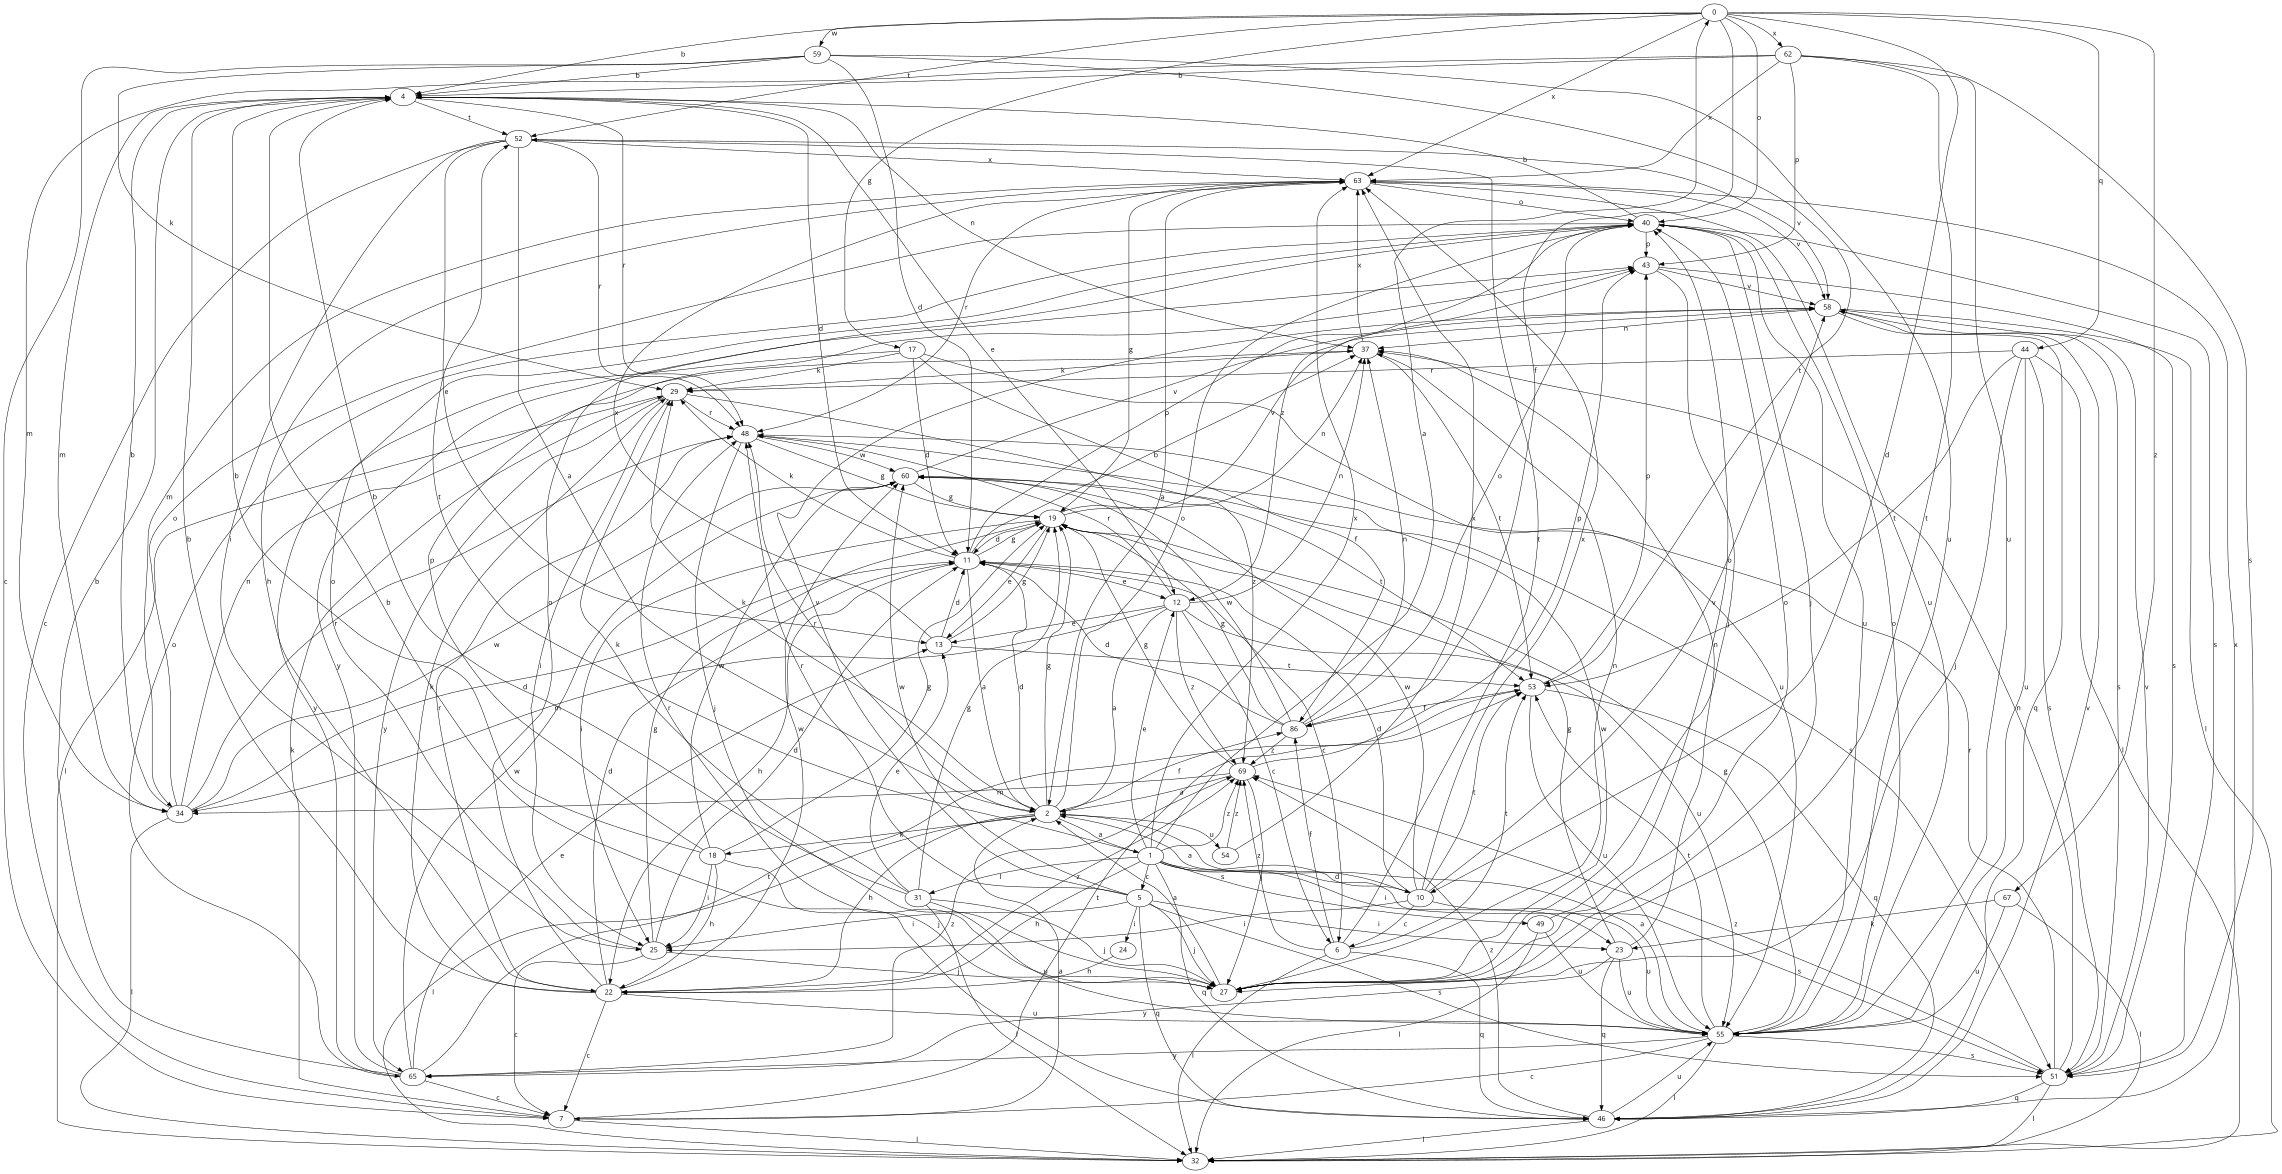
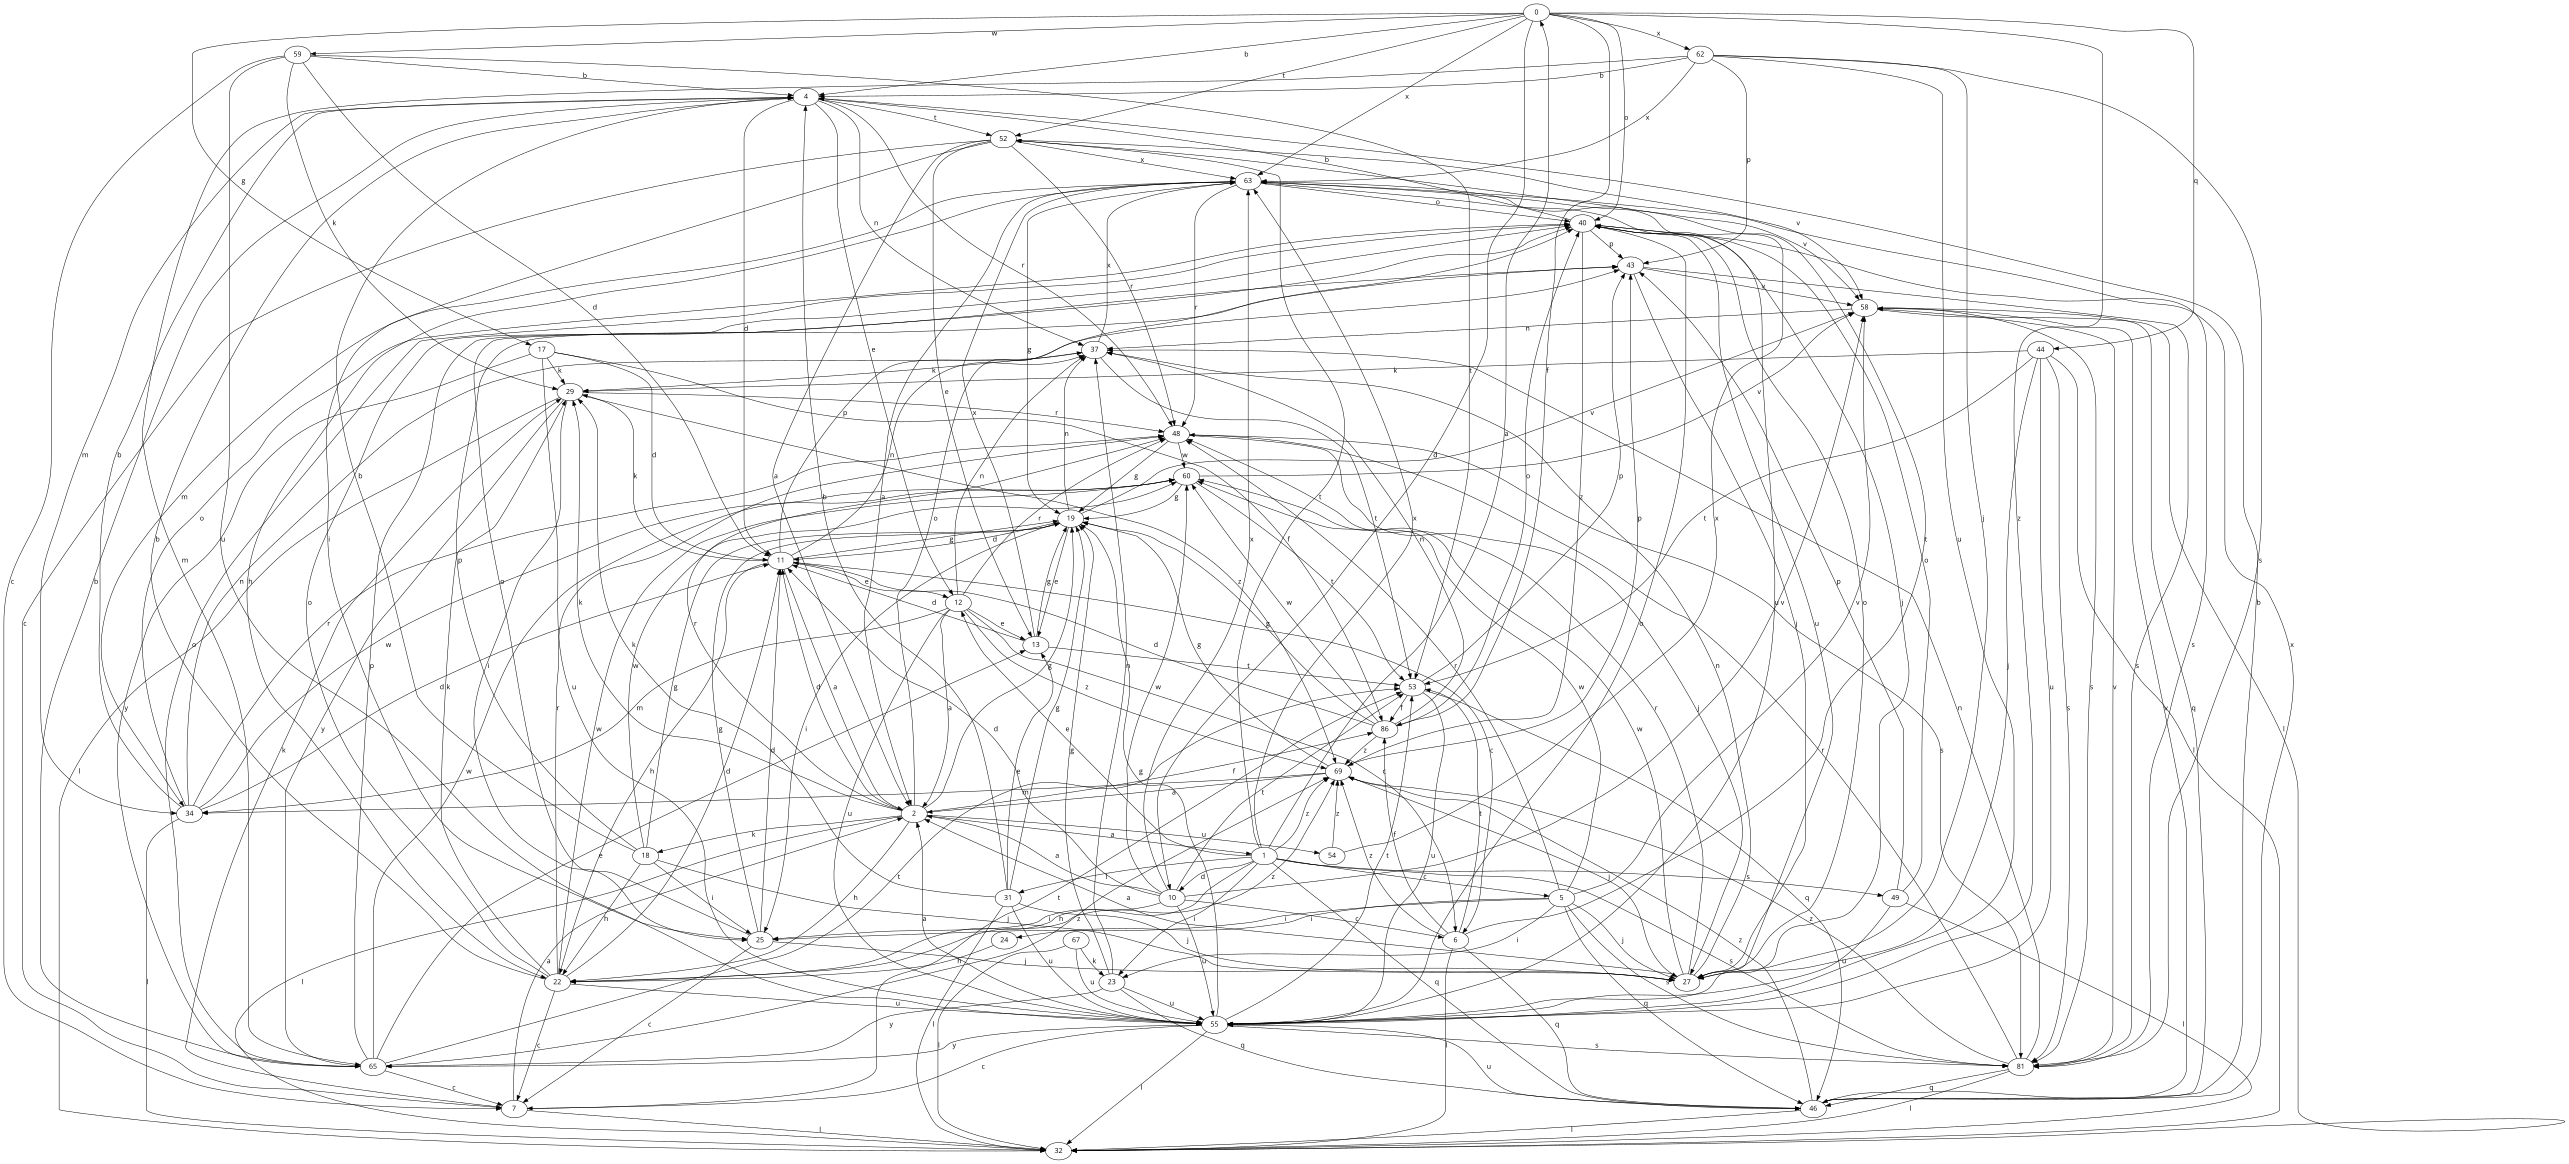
edge "62" -> "34": now "62" -> "65"
edge "0" -> "67": now "0" -> "55"
edge "40" -> "12": now "40" -> "69"
edge "44" -> "29": label "r" -> "k"
edge "11" -> "37": label "b" -> "n"
edge "62" -> "27": label "t" -> "j"
edge "49" -> "43": added, label "p"
edge "65" -> "43": label "y" -> "p"
node "51": label "51" -> "81"
